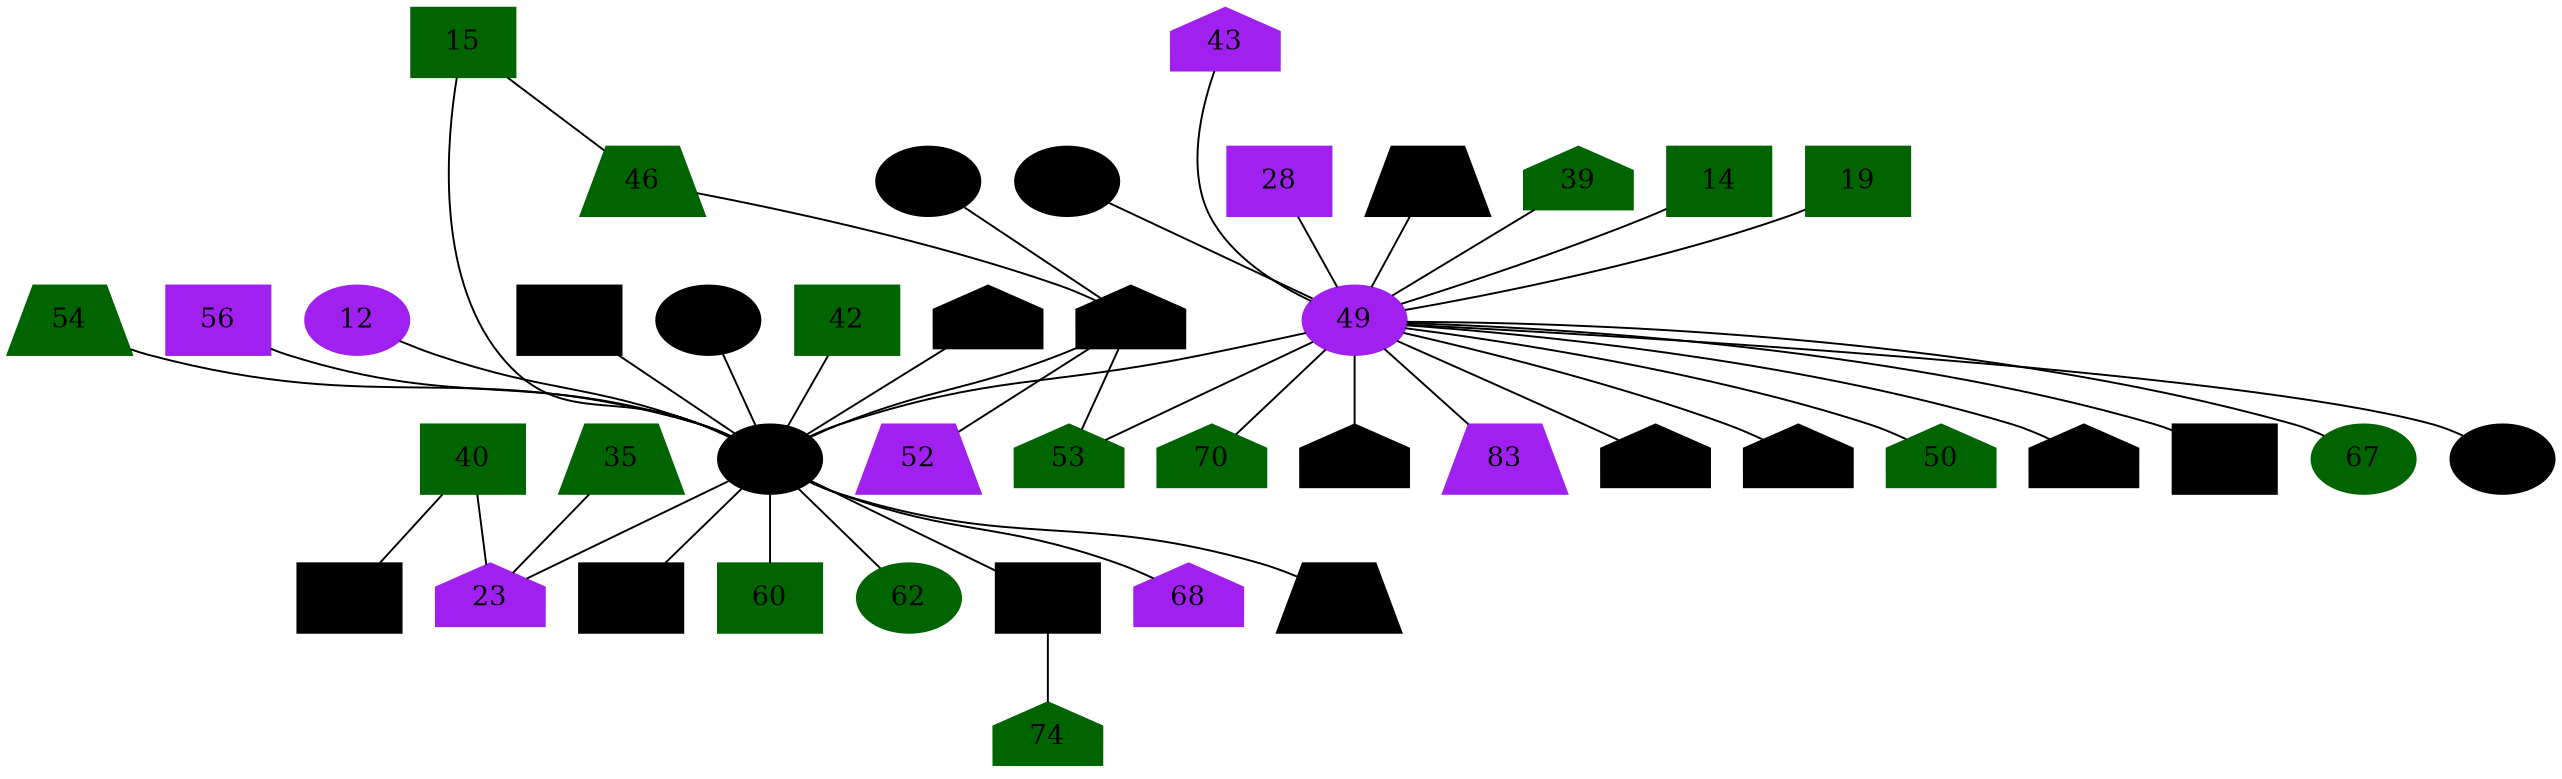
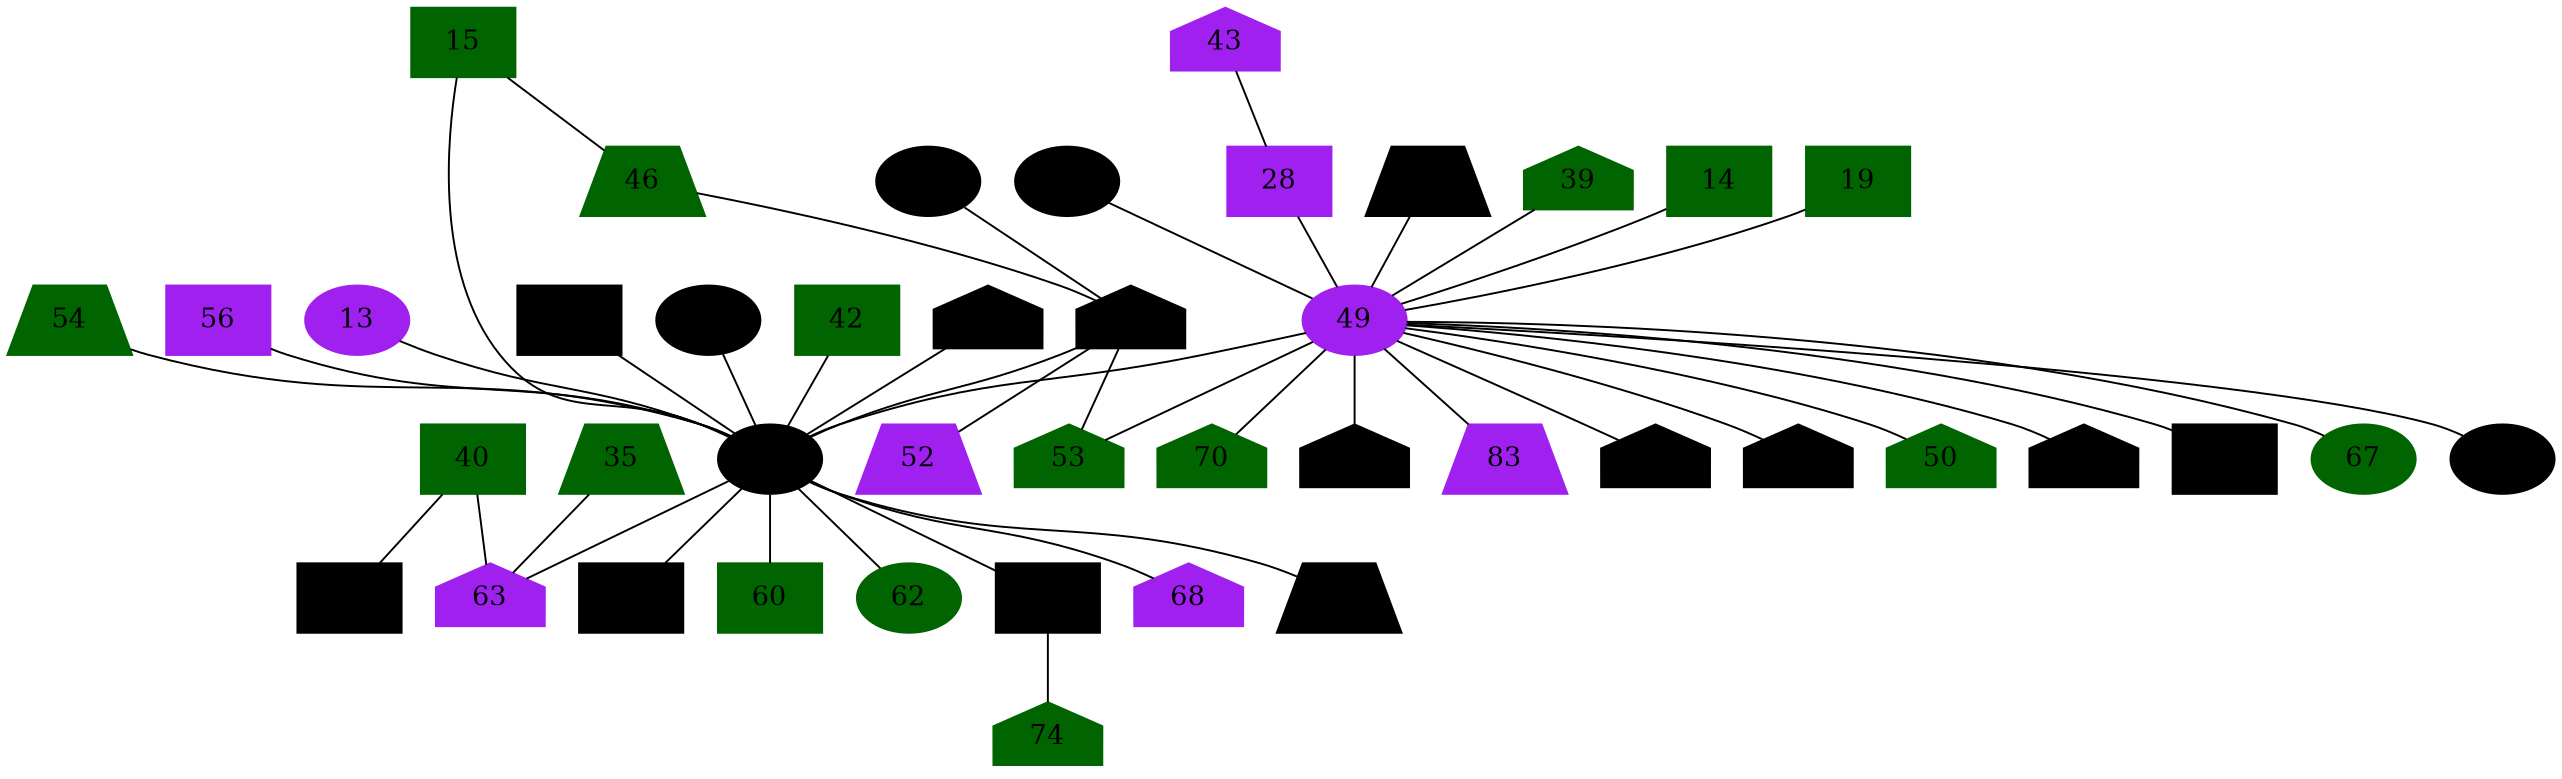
edge "43" -- "49": now "43" -- "28"
node "12": label "12" -> "13"
node "23": label "23" -> "63"
